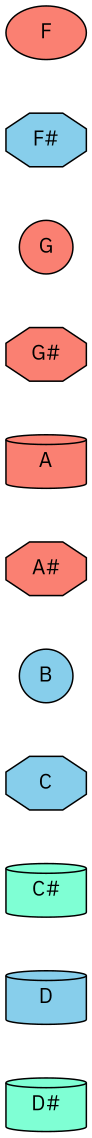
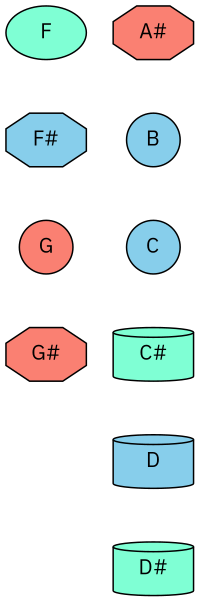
node "F": fillcolor salmon -> aquamarine
node "A": removed
node "C": shape octagon -> circle
